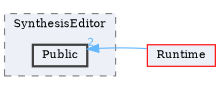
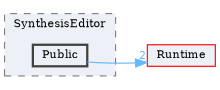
edge "Runtime" -> "Public": reversed
